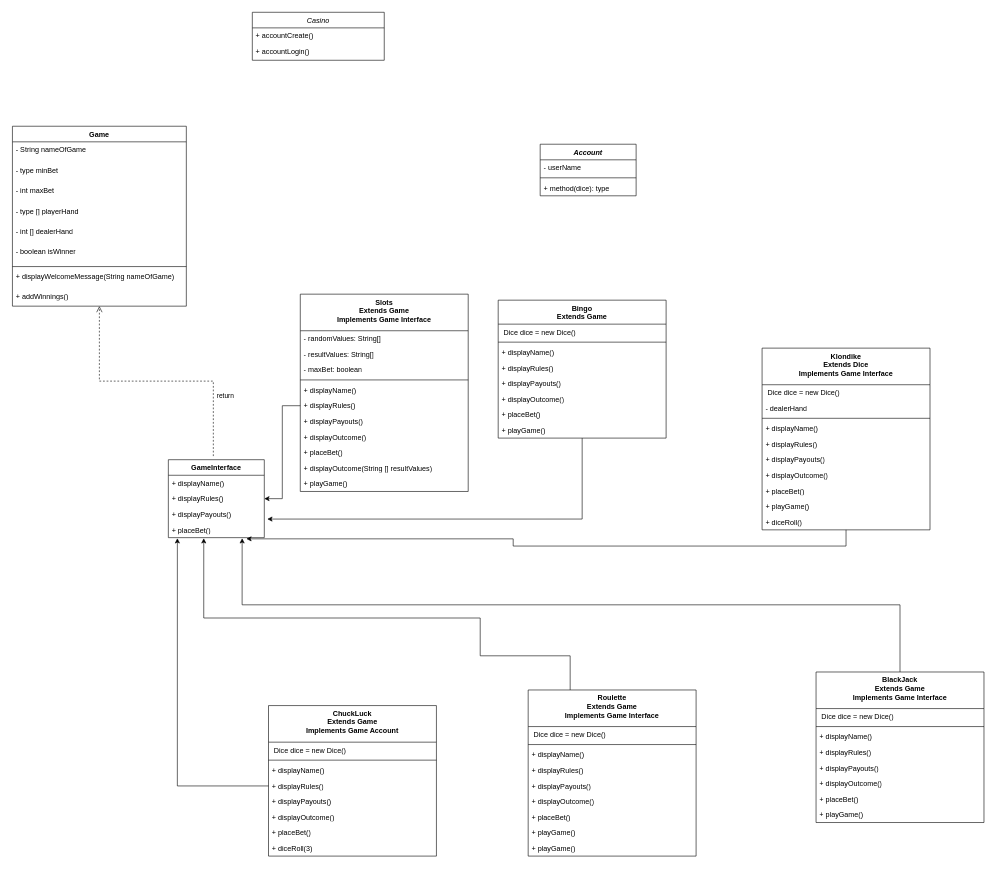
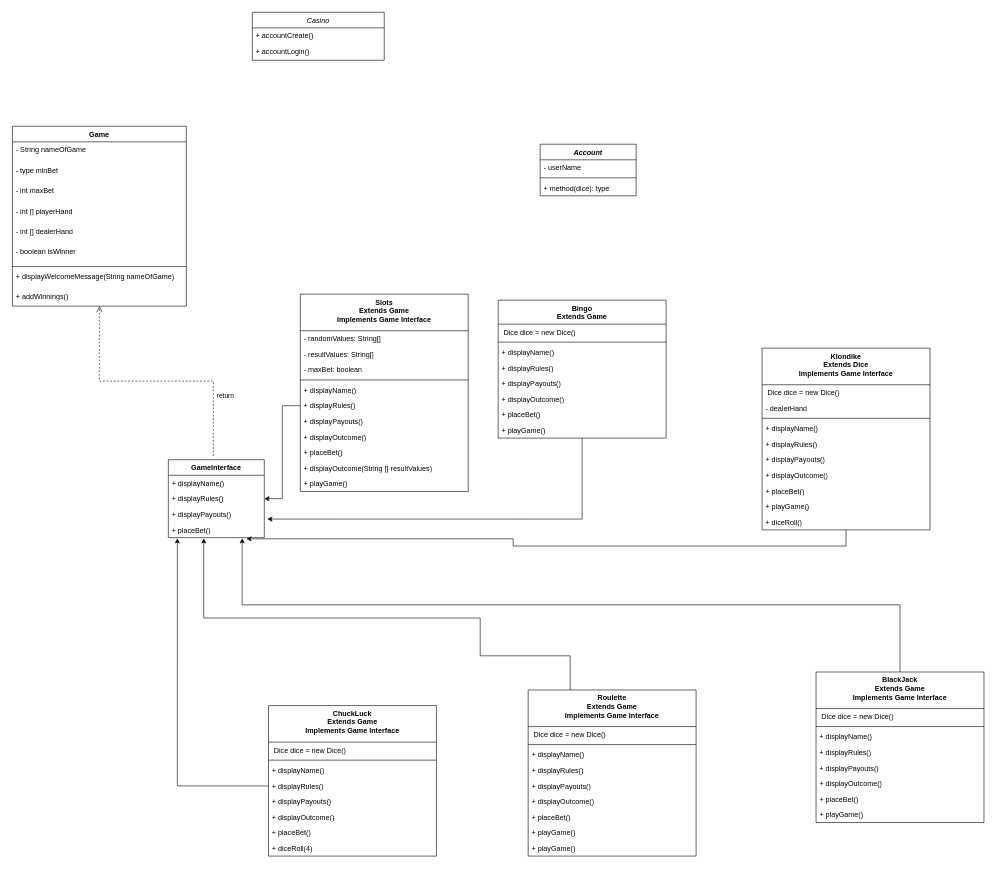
node "- type [] playerHand": label "- type [] playerHand" -> "- int [] playerHand"
node "ChuckLuck Extends Game Implements Game Account": label "ChuckLuck Extends Game Implements Game Account" -> "ChuckLuck Extends Game Implements Game Interface"
node "+ diceRoll(3)": label "+ diceRoll(3)" -> "+ diceRoll(4)"
